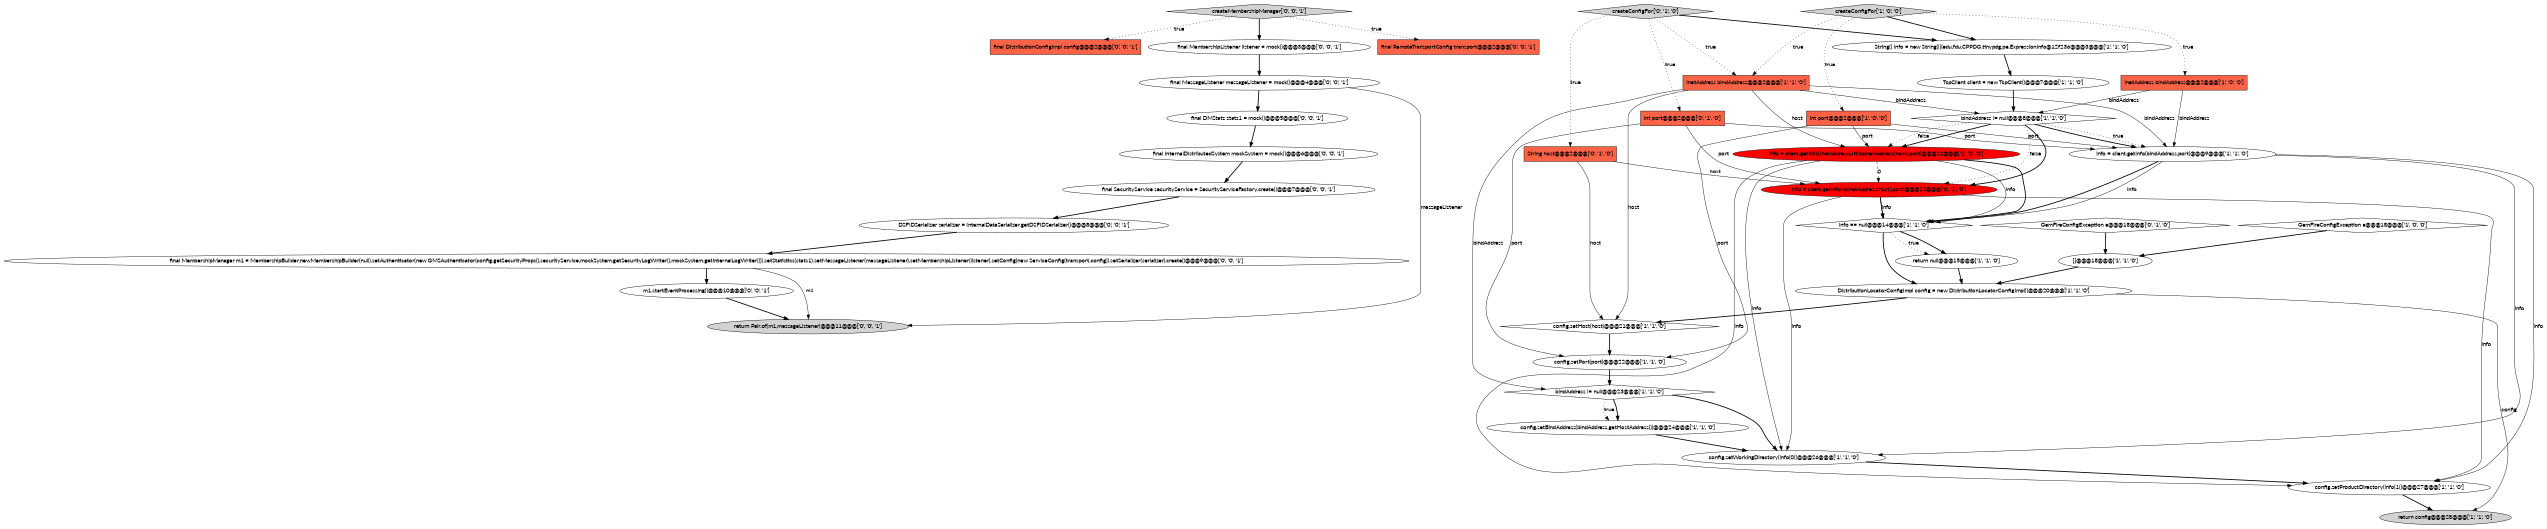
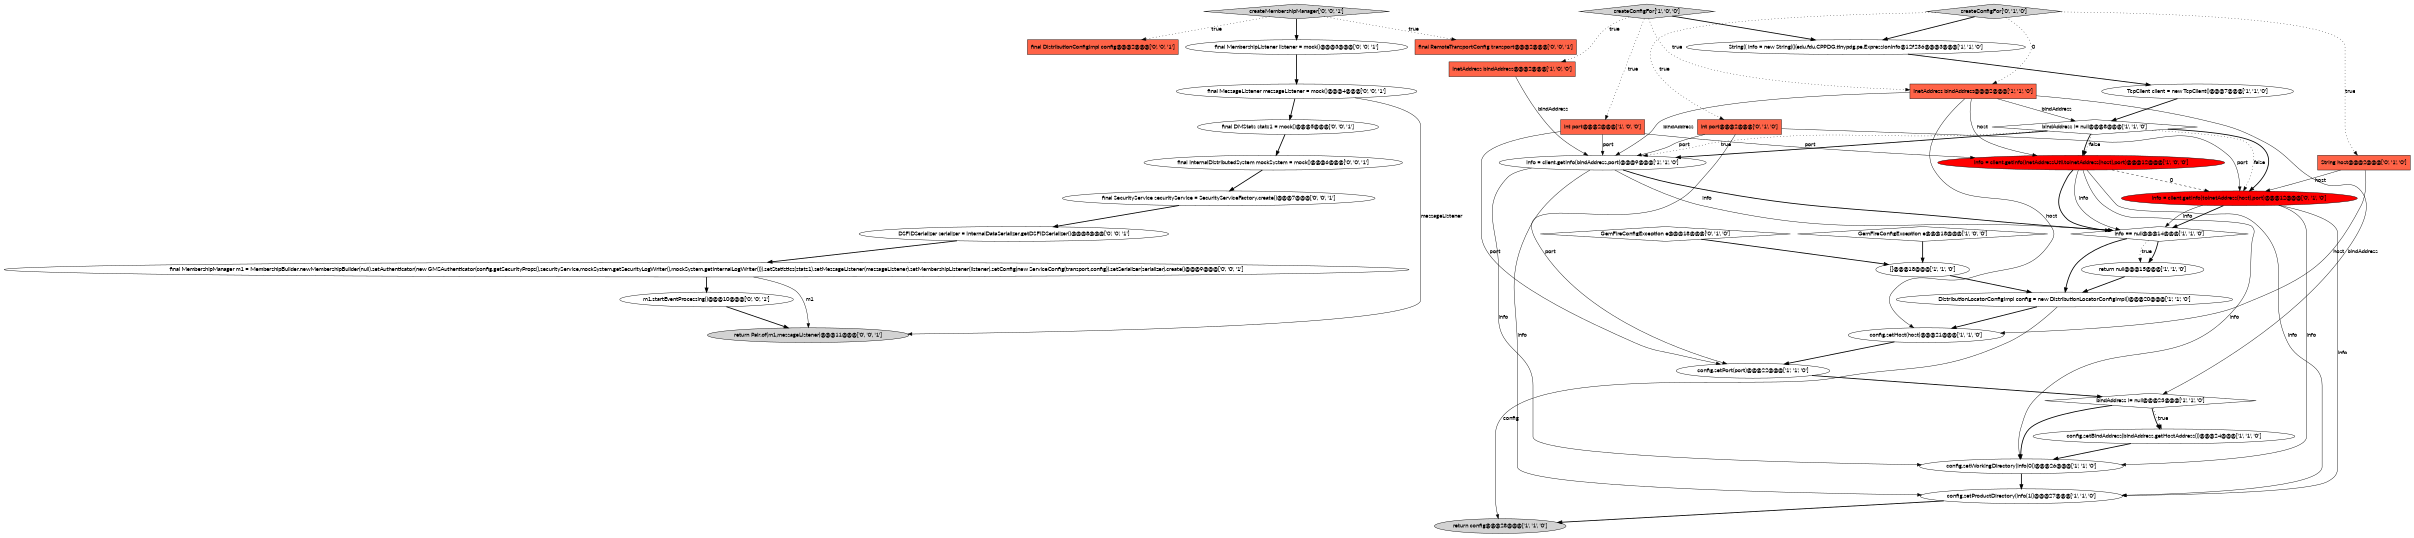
edge "createConfigFor['0', '1', '0']" -> "InetAddress bindAddress@@@2@@@['1', '1', '0']": label "true" -> "0"
edge "InetAddress bindAddress@@@2@@@['1', '0', '0']" -> "bindAddress != null@@@8@@@['1', '1', '0']": removed, label "bindAddress"
node "config.setHost(host)@@@21@@@['1', '1', '0']": shape diamond -> ellipse
